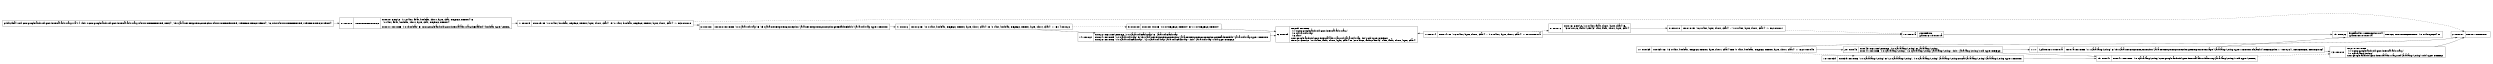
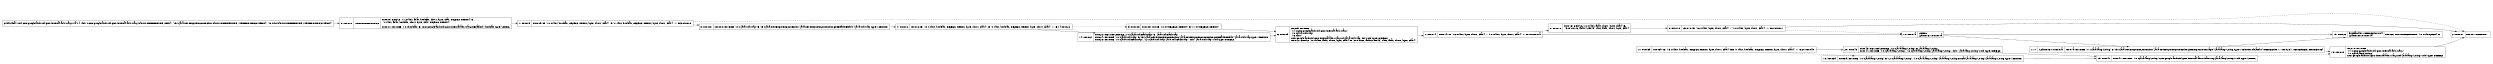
edge "7: 0x0014" -> "6: 0x000f": reversed
node "10: 0x001a": text "SYNTHETIC" -> "STATIC"
edge "17: 0x003b" -> "2: 0x0007": now "9: 0x0018" -> "2: 0x0007"
edge "20: 0x0045" -> "11: ?": now "10: 0x001a" -> "11: ?"
